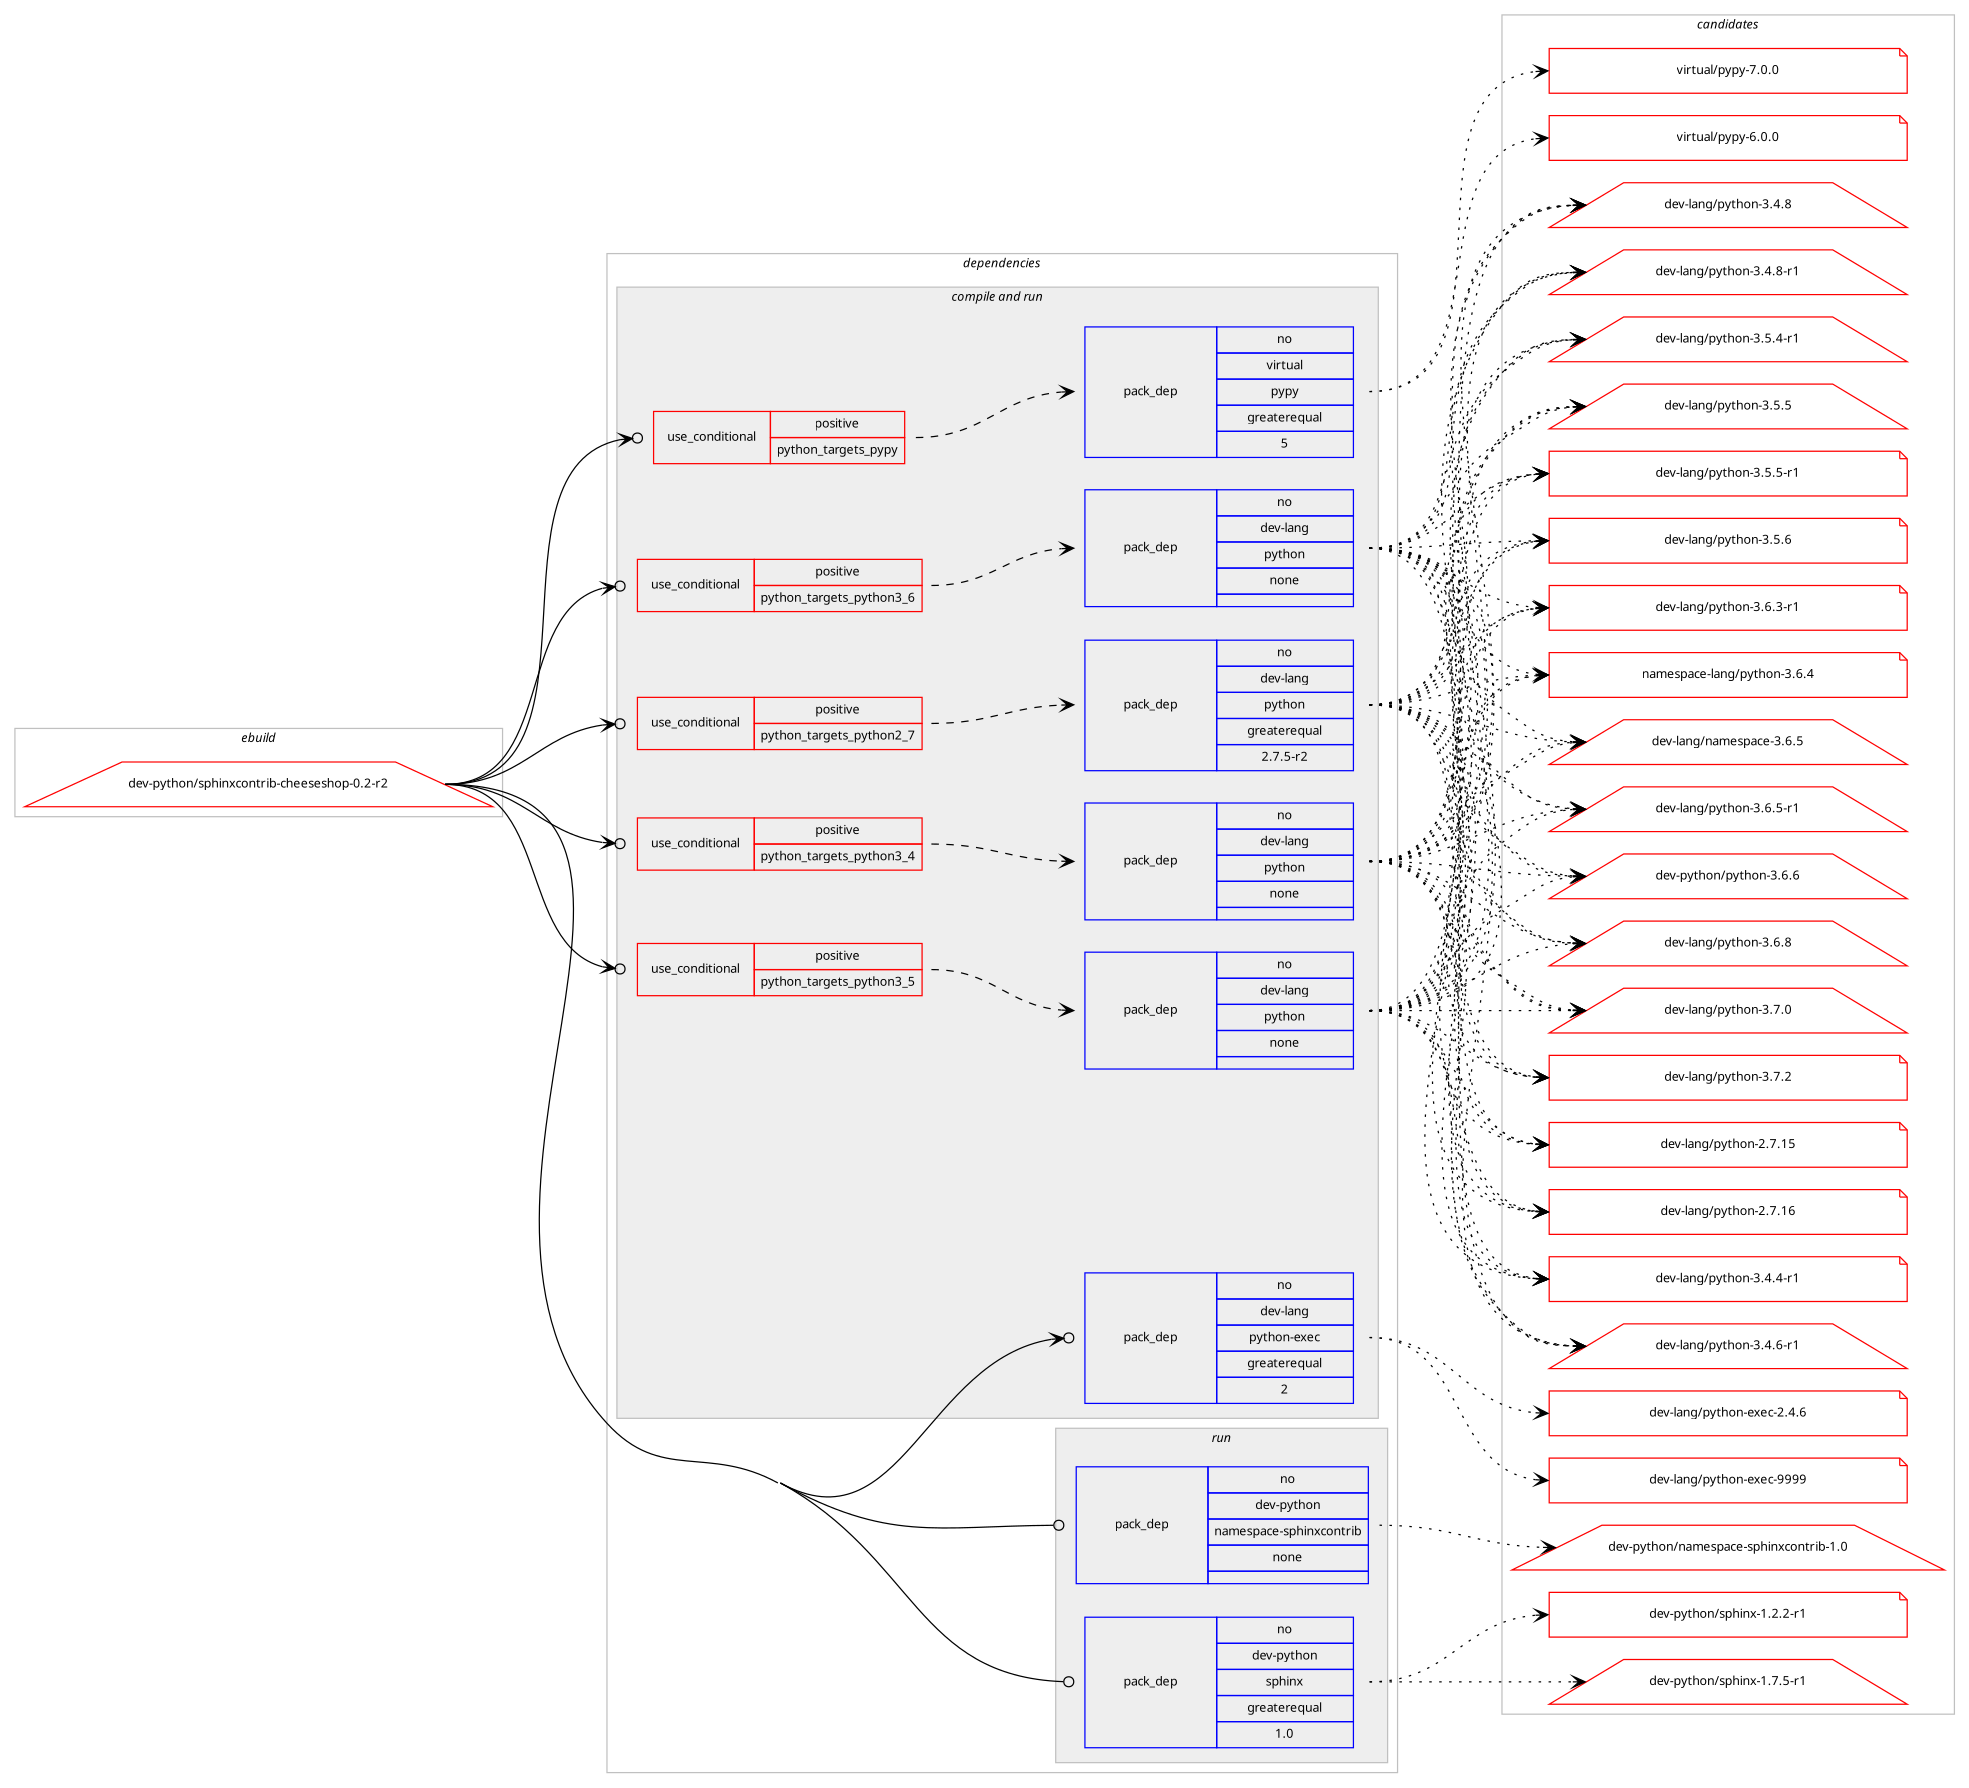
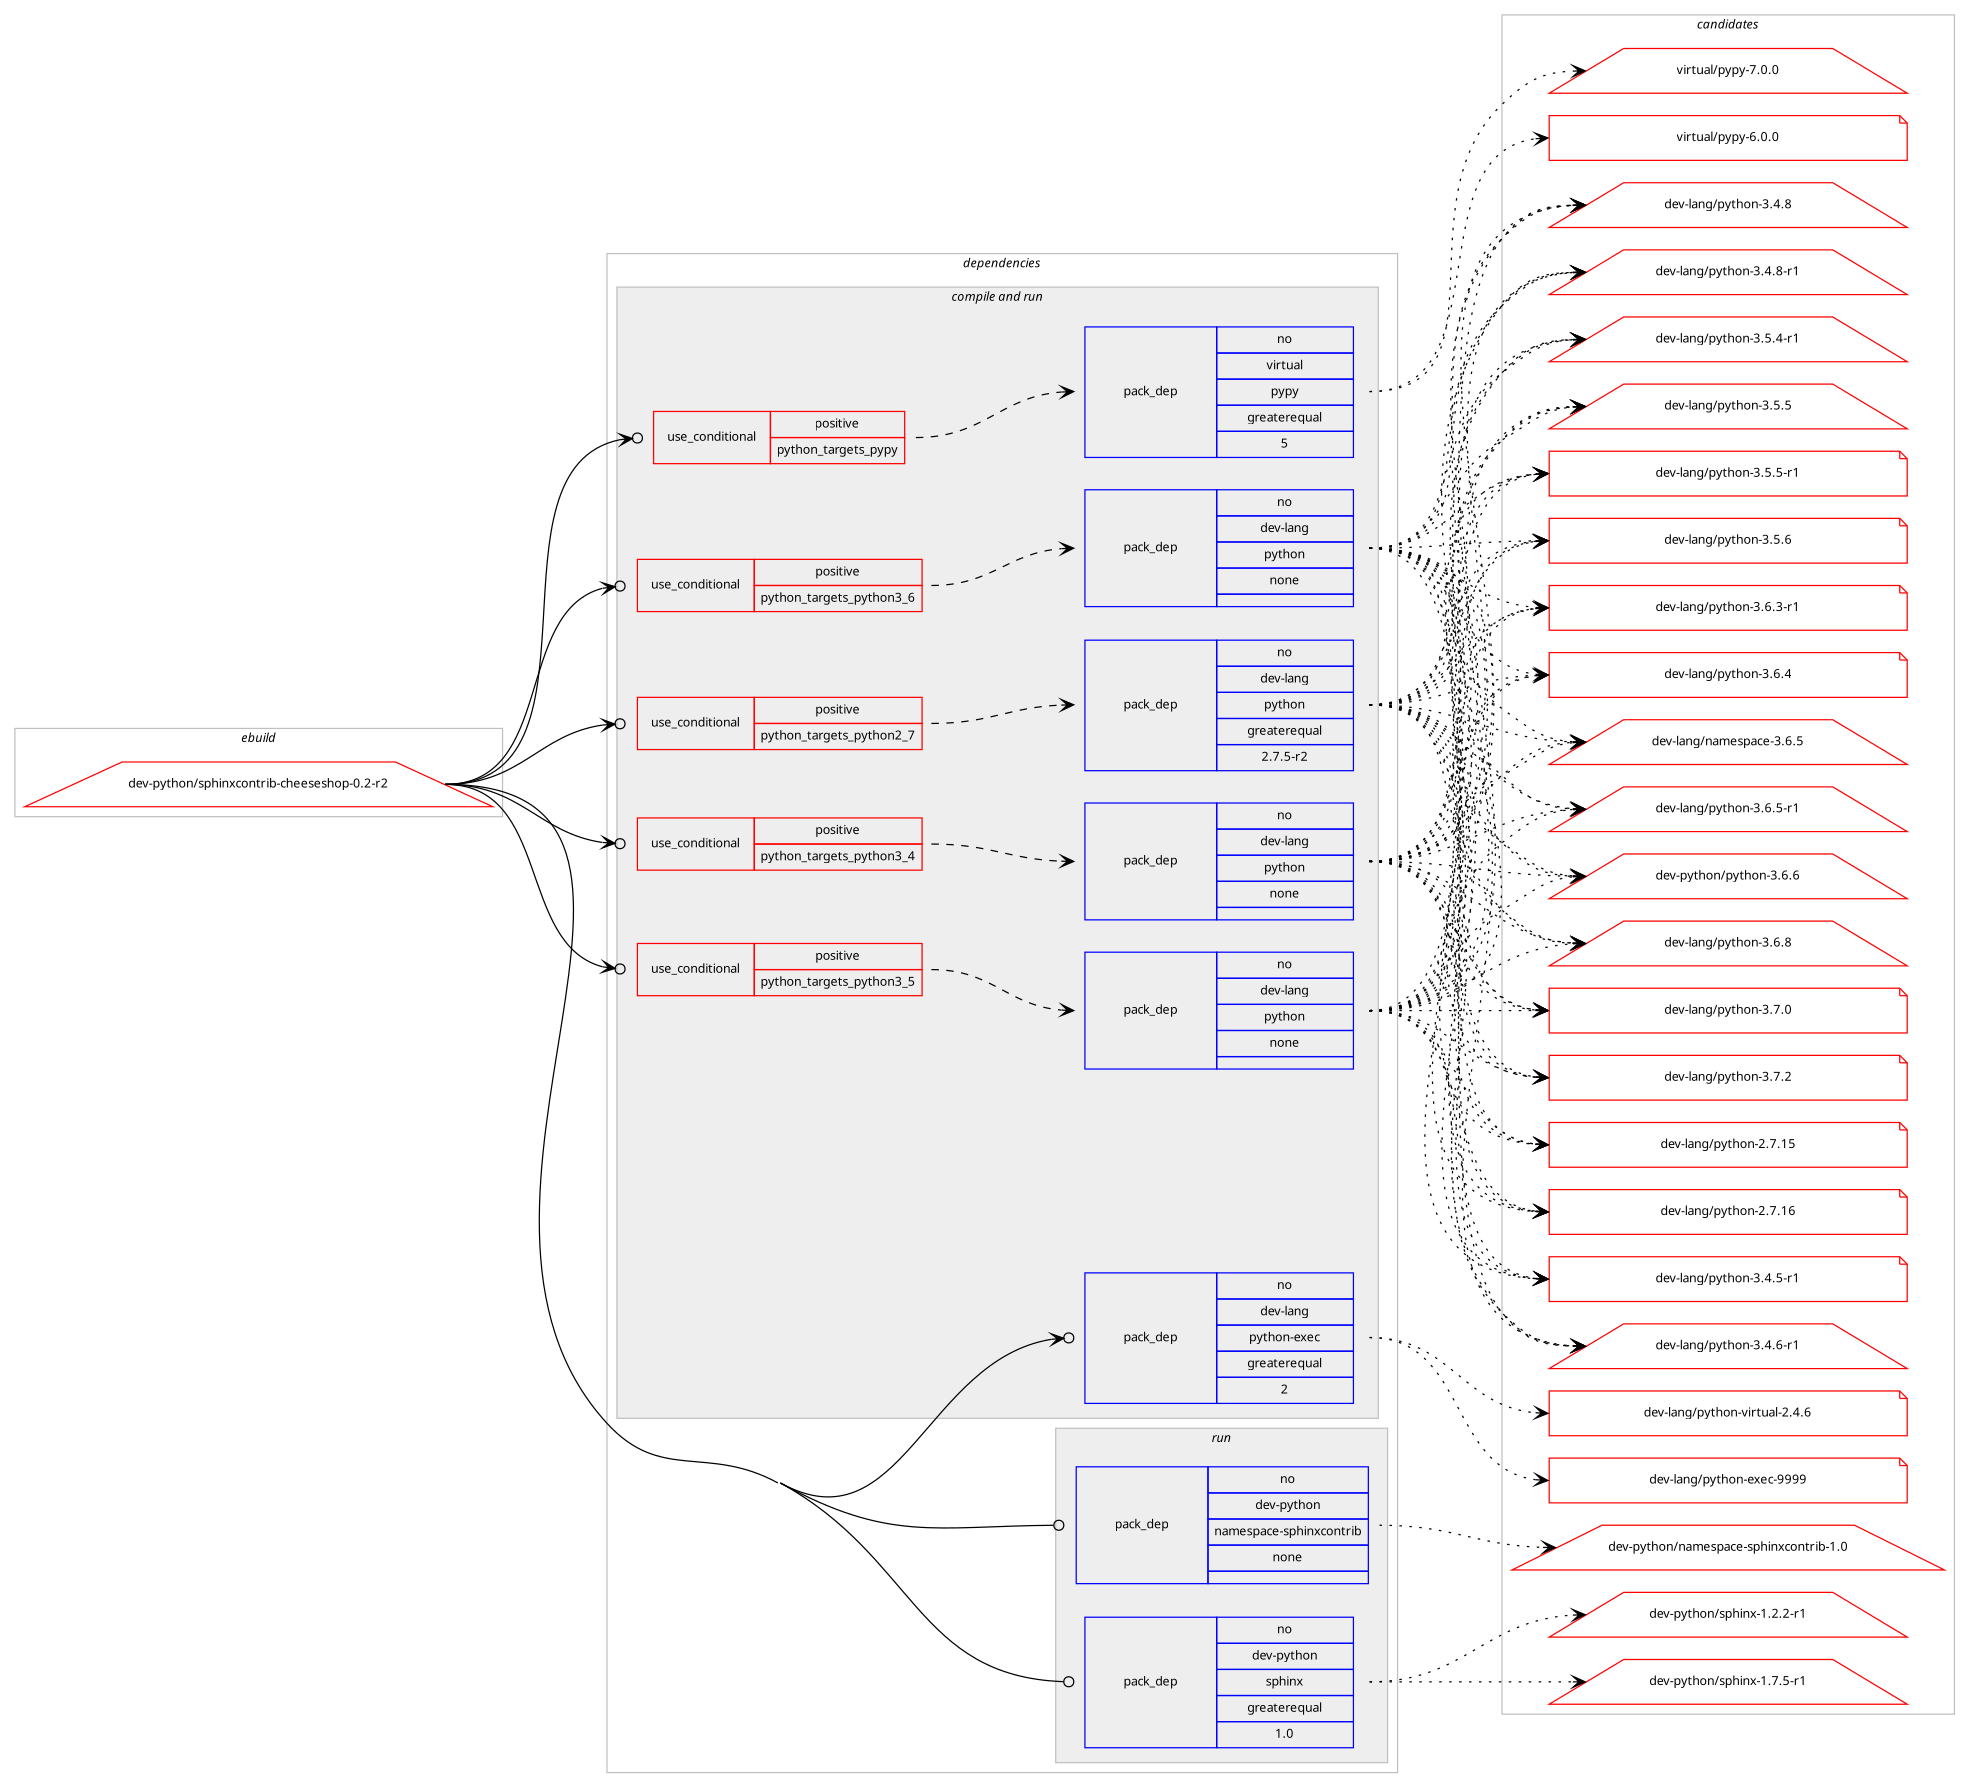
node "virtual/pypy-7.0.0": shape note -> trapezium
node "namespace-lang/python-3.6.4": label "namespace-lang/python-3.6.4" -> "dev-lang/python-3.6.4"
node "dev-lang/python-3.7.0": shape trapezium -> note
node "dev-lang/python-3.4.4-r1": label "dev-lang/python-3.4.4-r1" -> "dev-lang/python-3.4.5-r1"
node "dev-lang/python-exec-2.4.6": label "dev-lang/python-exec-2.4.6" -> "dev-lang/python-virtual-2.4.6"
node "dev-python/sphinx-1.2.2-r1": shape note -> trapezium
